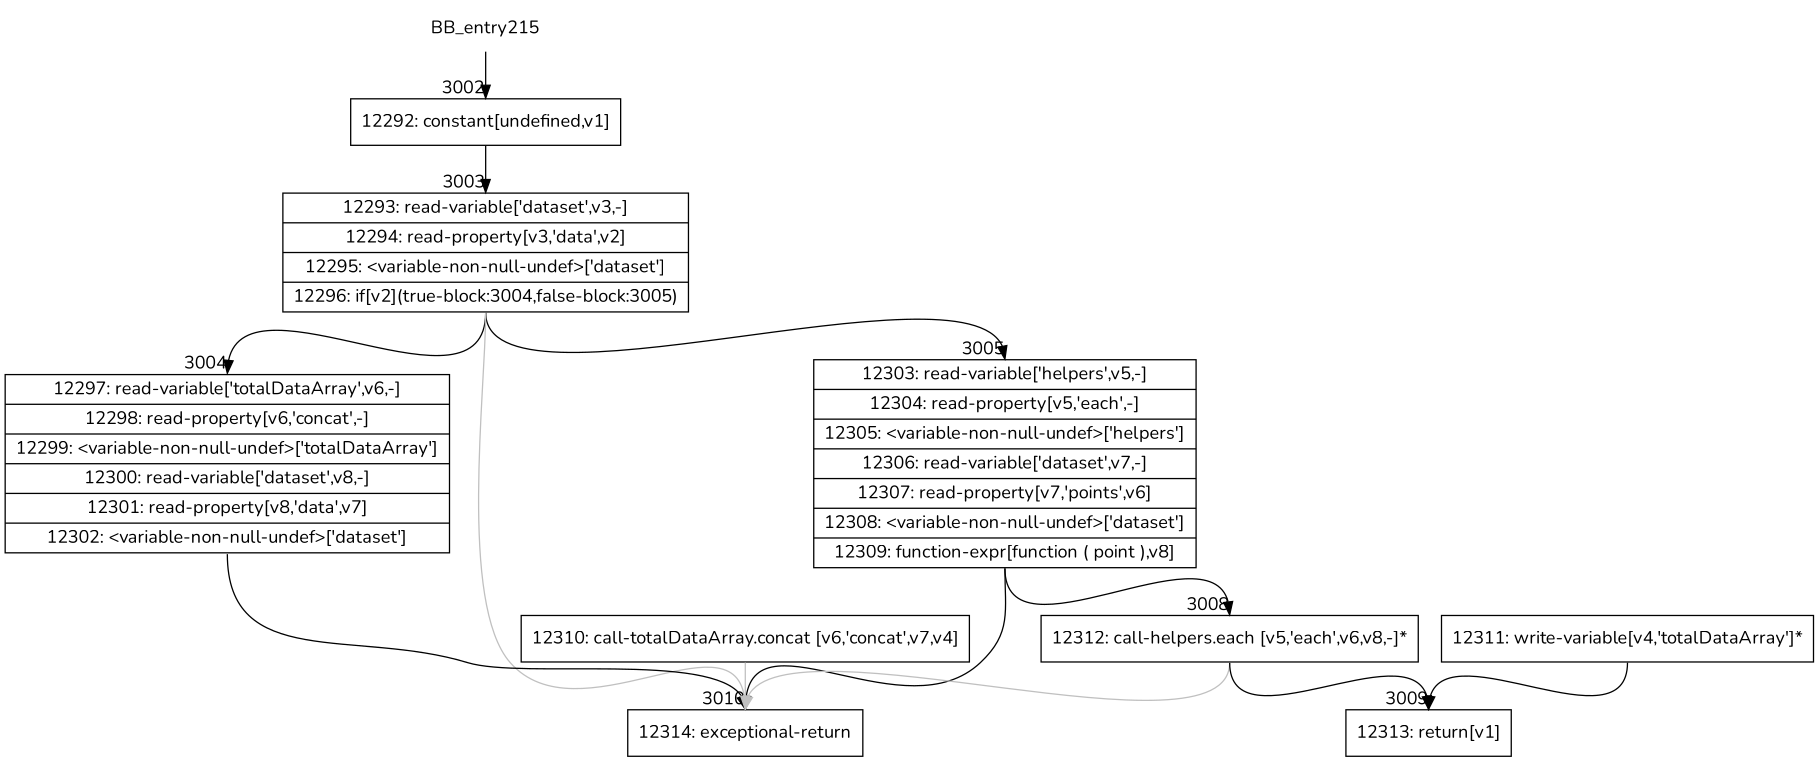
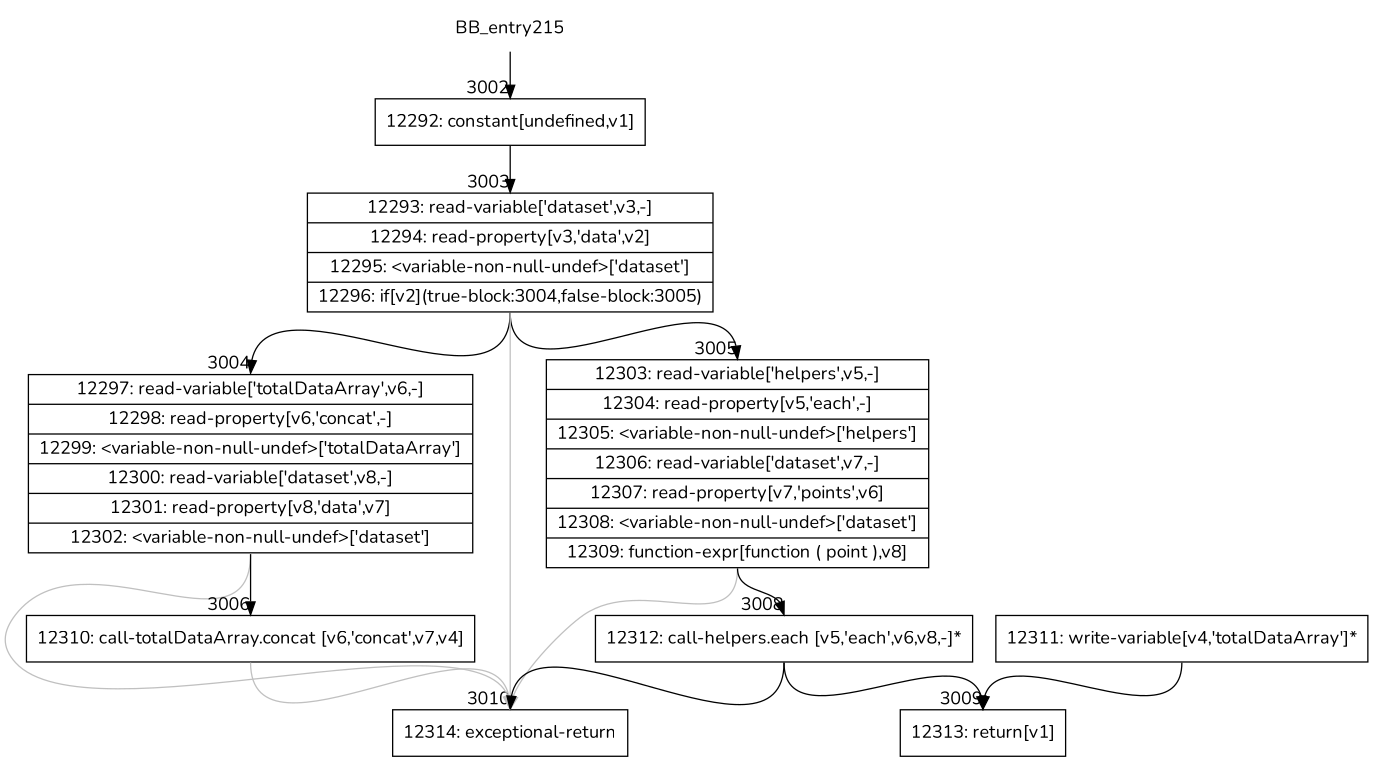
edge "12297: read-variable['totalDataArray',v6,-]" -> "12310: call-totalDataArray.concat [v6,'concat',v7,v4]": added
edge "12297: read-variable['totalDataArray',v6,-]" -> "12314: exceptional-return": color black -> gray
edge "12303: read-variable['helpers',v5,-]" -> "12314: exceptional-return": color black -> gray
edge "12312: call-helpers.each [v5,'each',v6,v8,-]*" -> "12314: exceptional-return": color gray -> black
